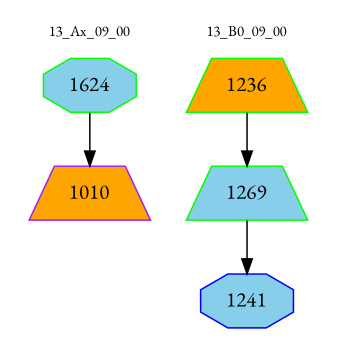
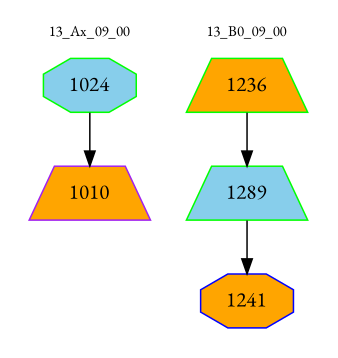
node "1624": label "1624" -> "1024"
node "1269": label "1269" -> "1289"
node "1241": fillcolor skyblue -> orange
